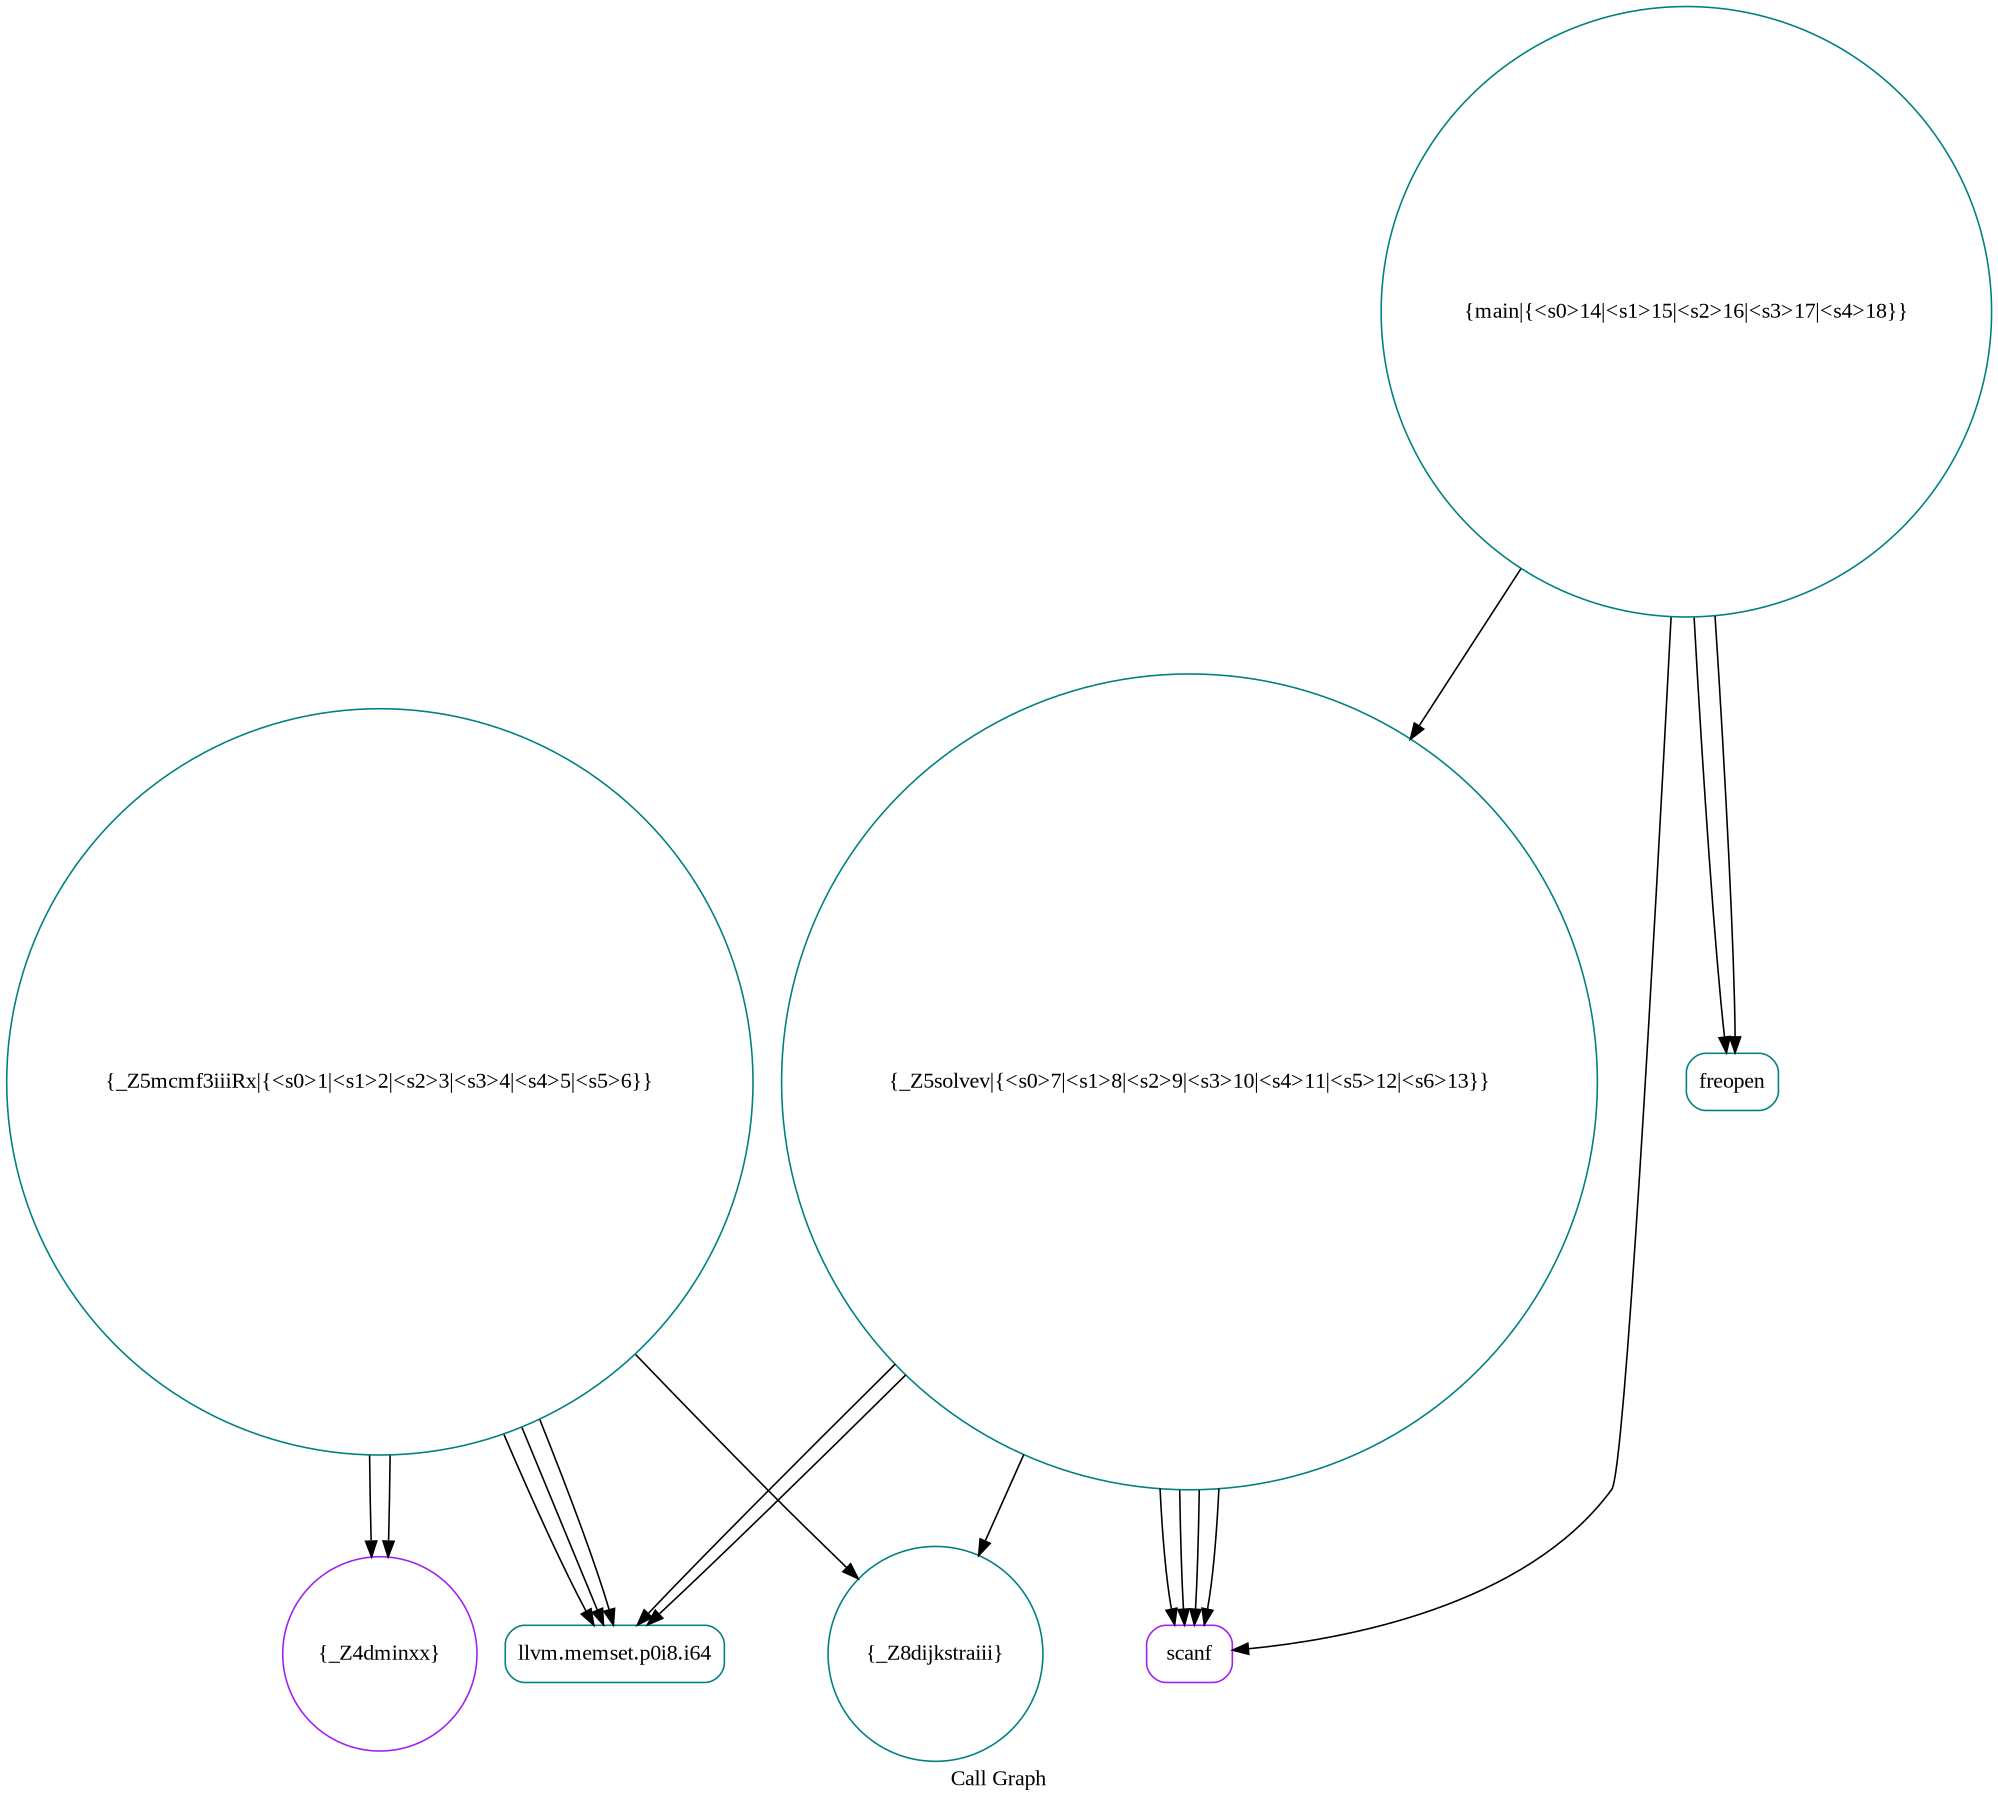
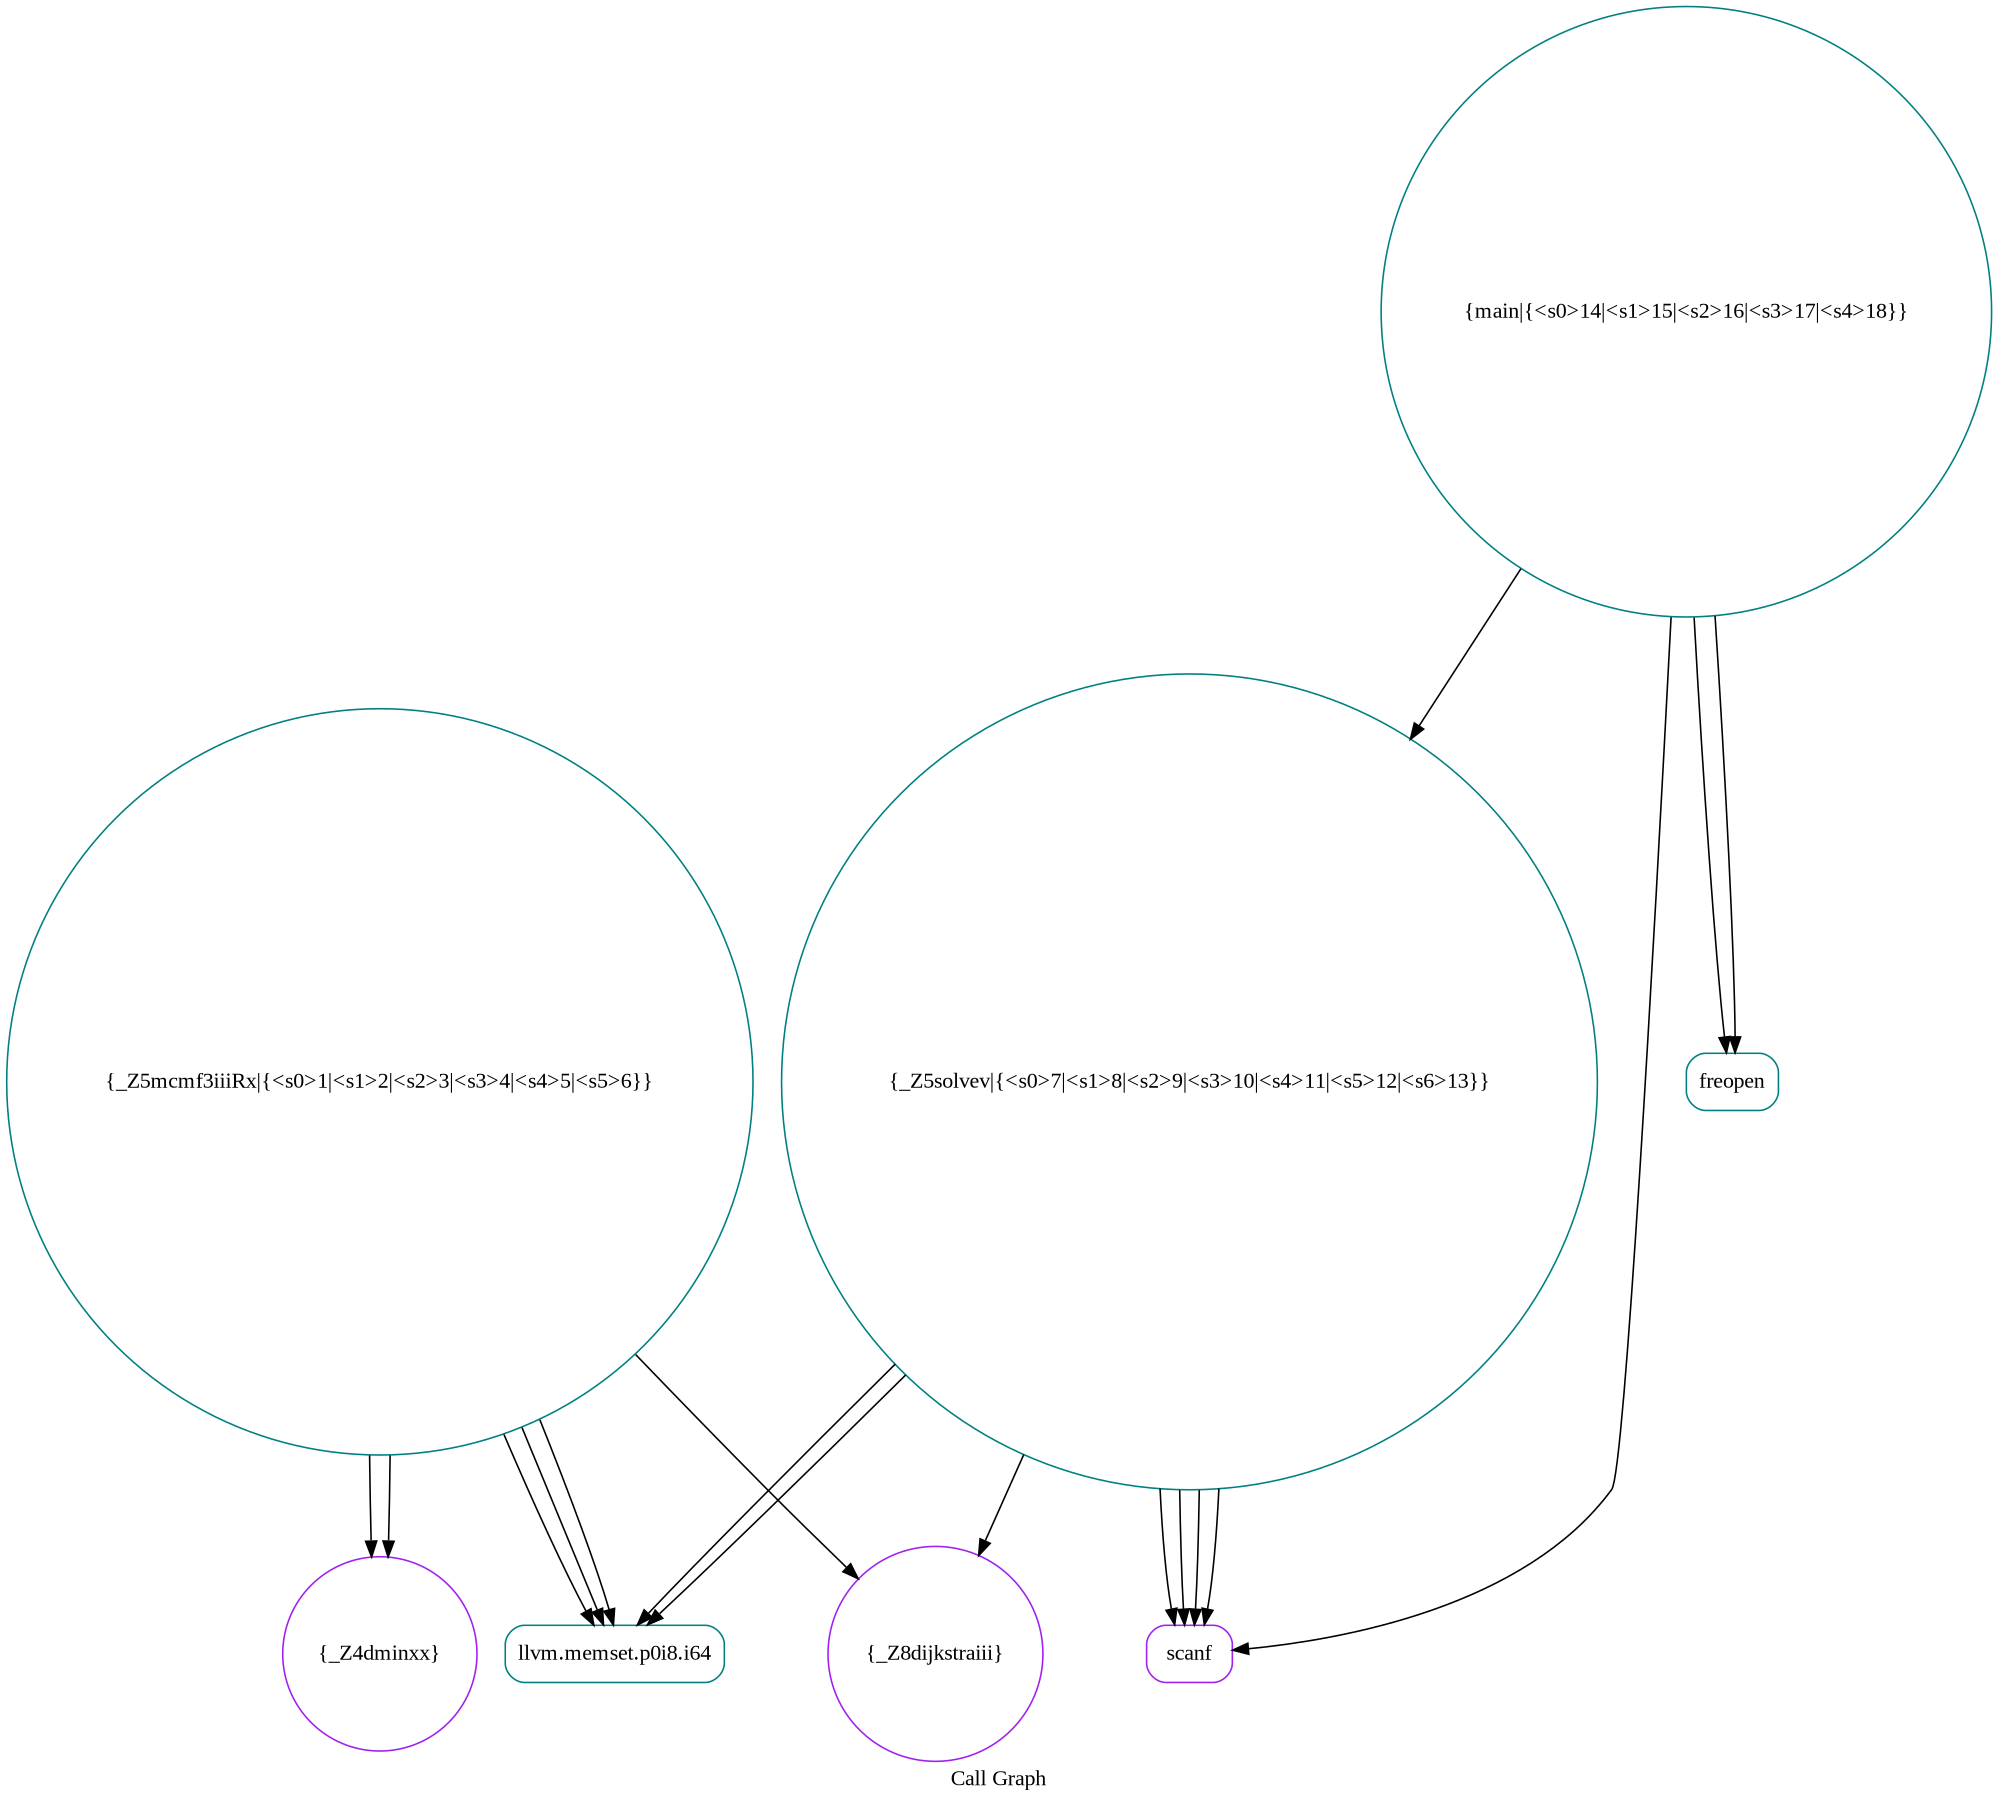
node "{_Z8dijkstraiii}": color teal -> purple
